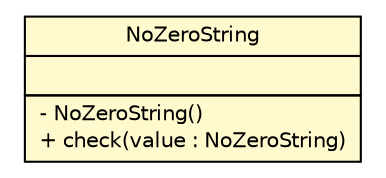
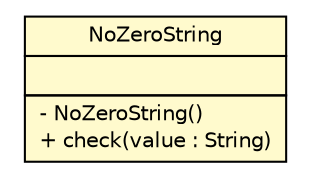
node "NoZeroString": text "+ check(value : NoZeroString)" -> "+ check(value : String)"
